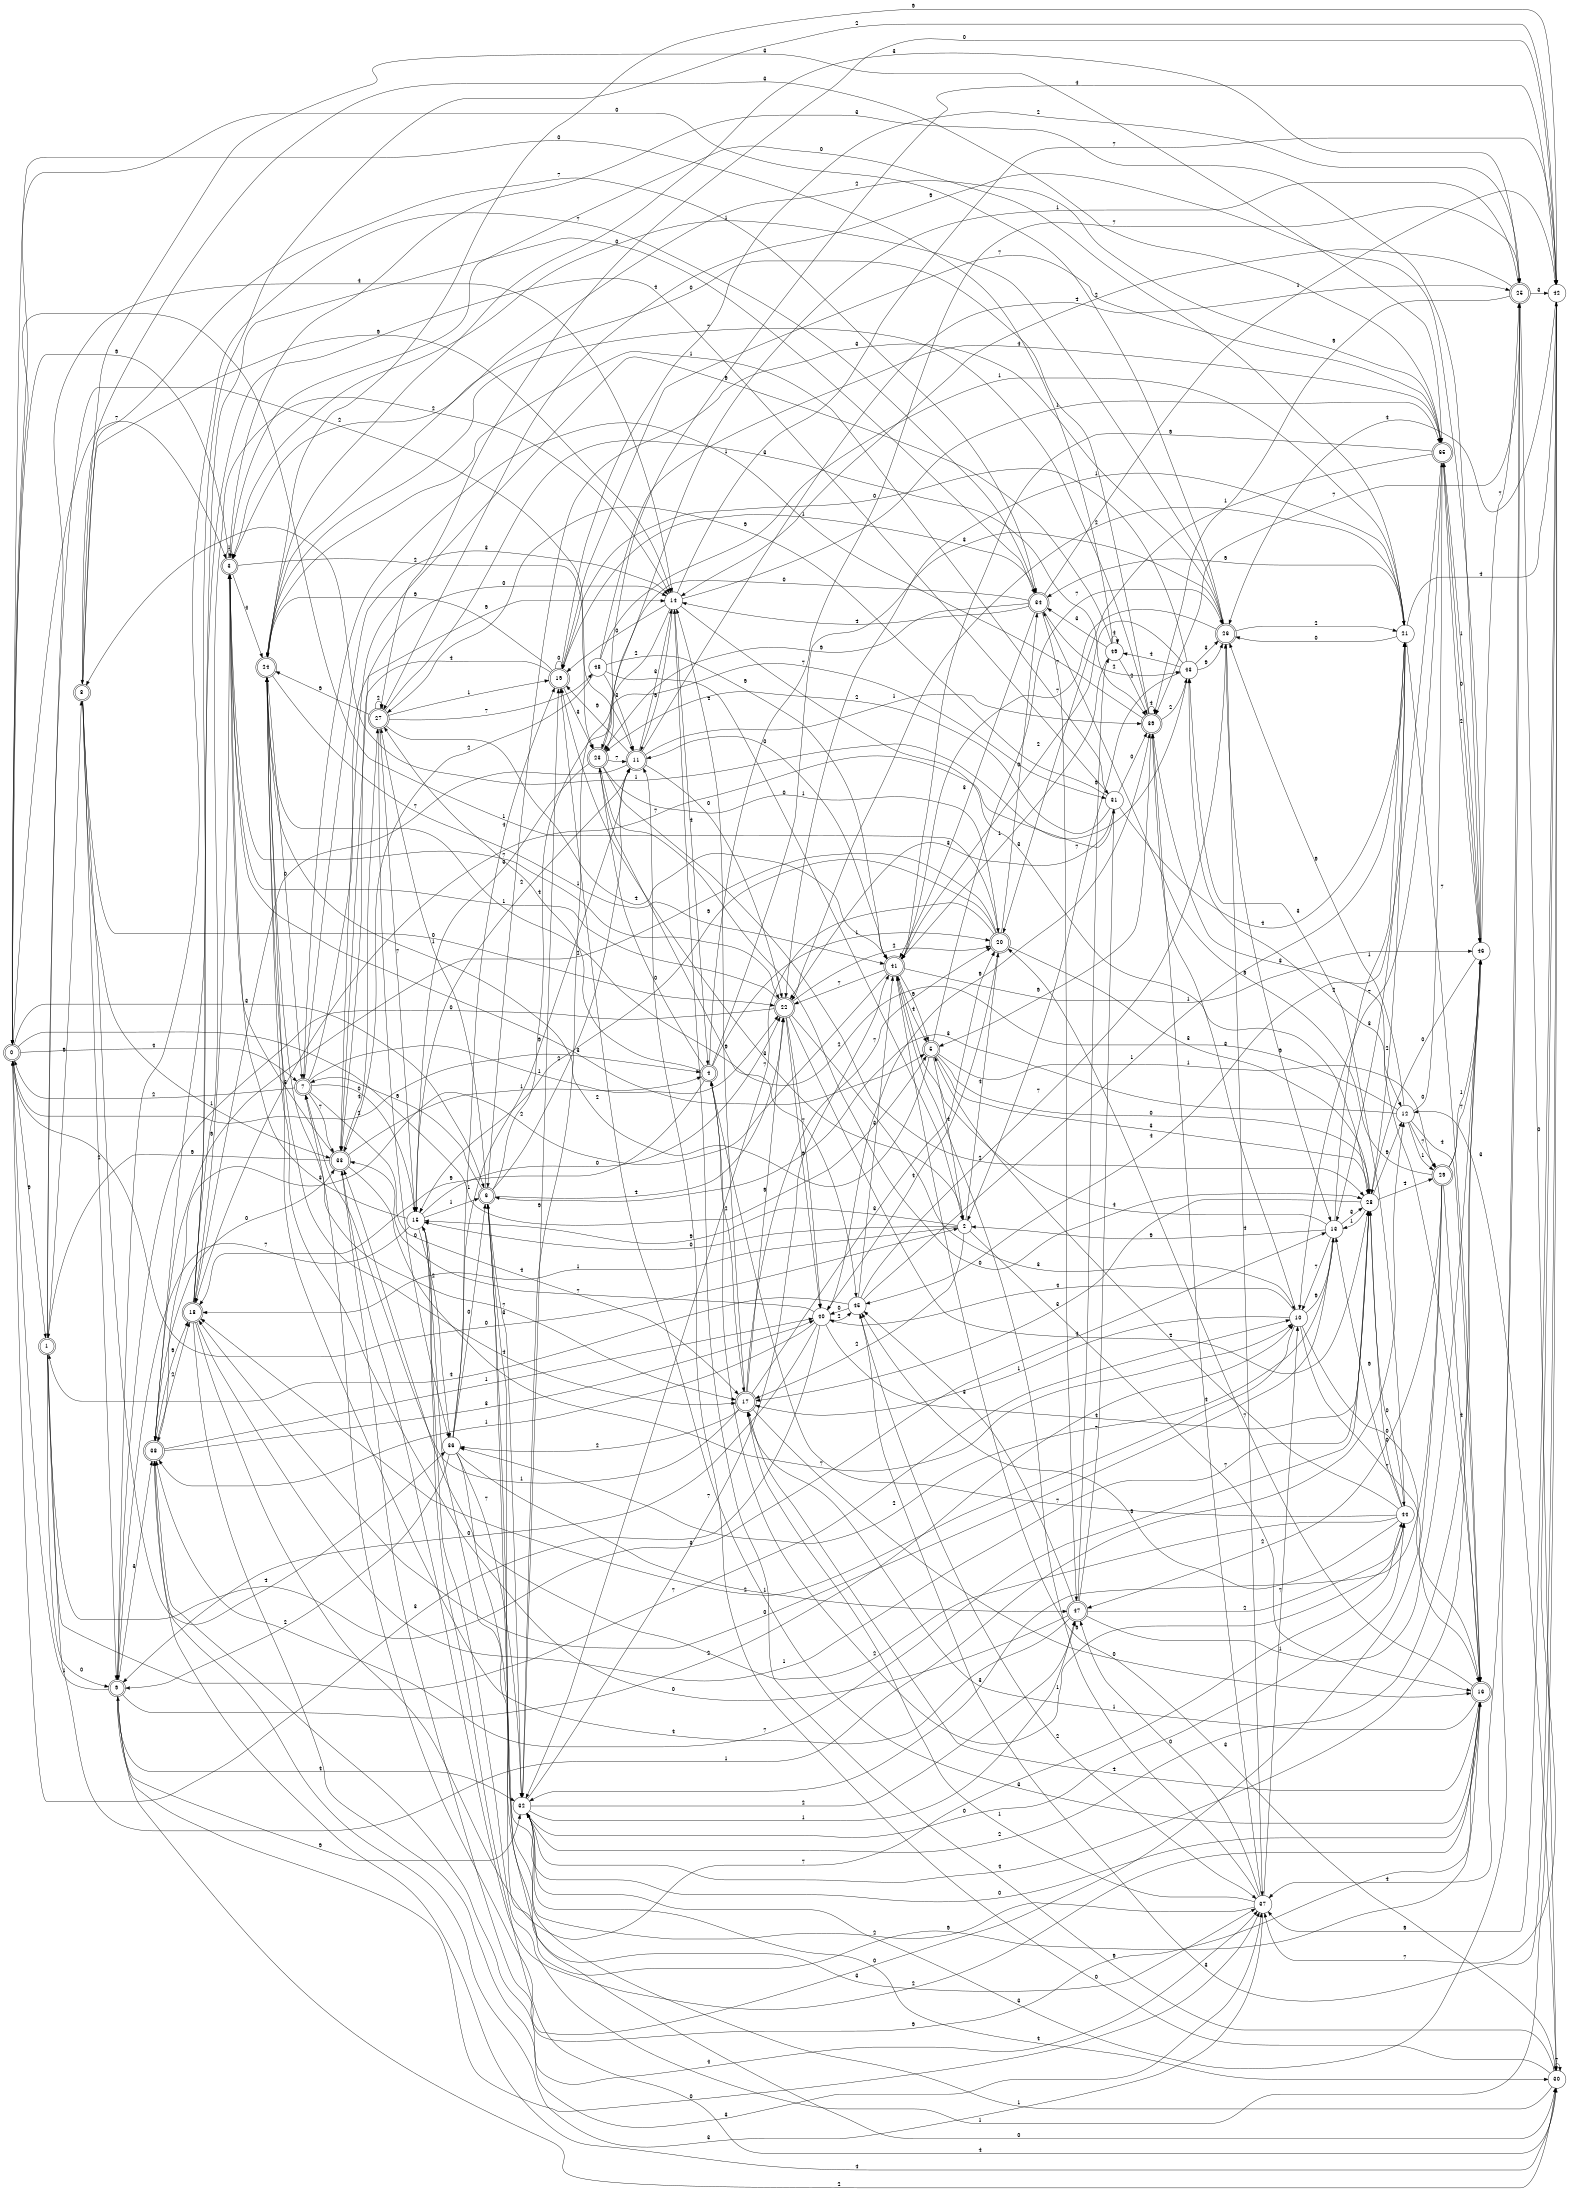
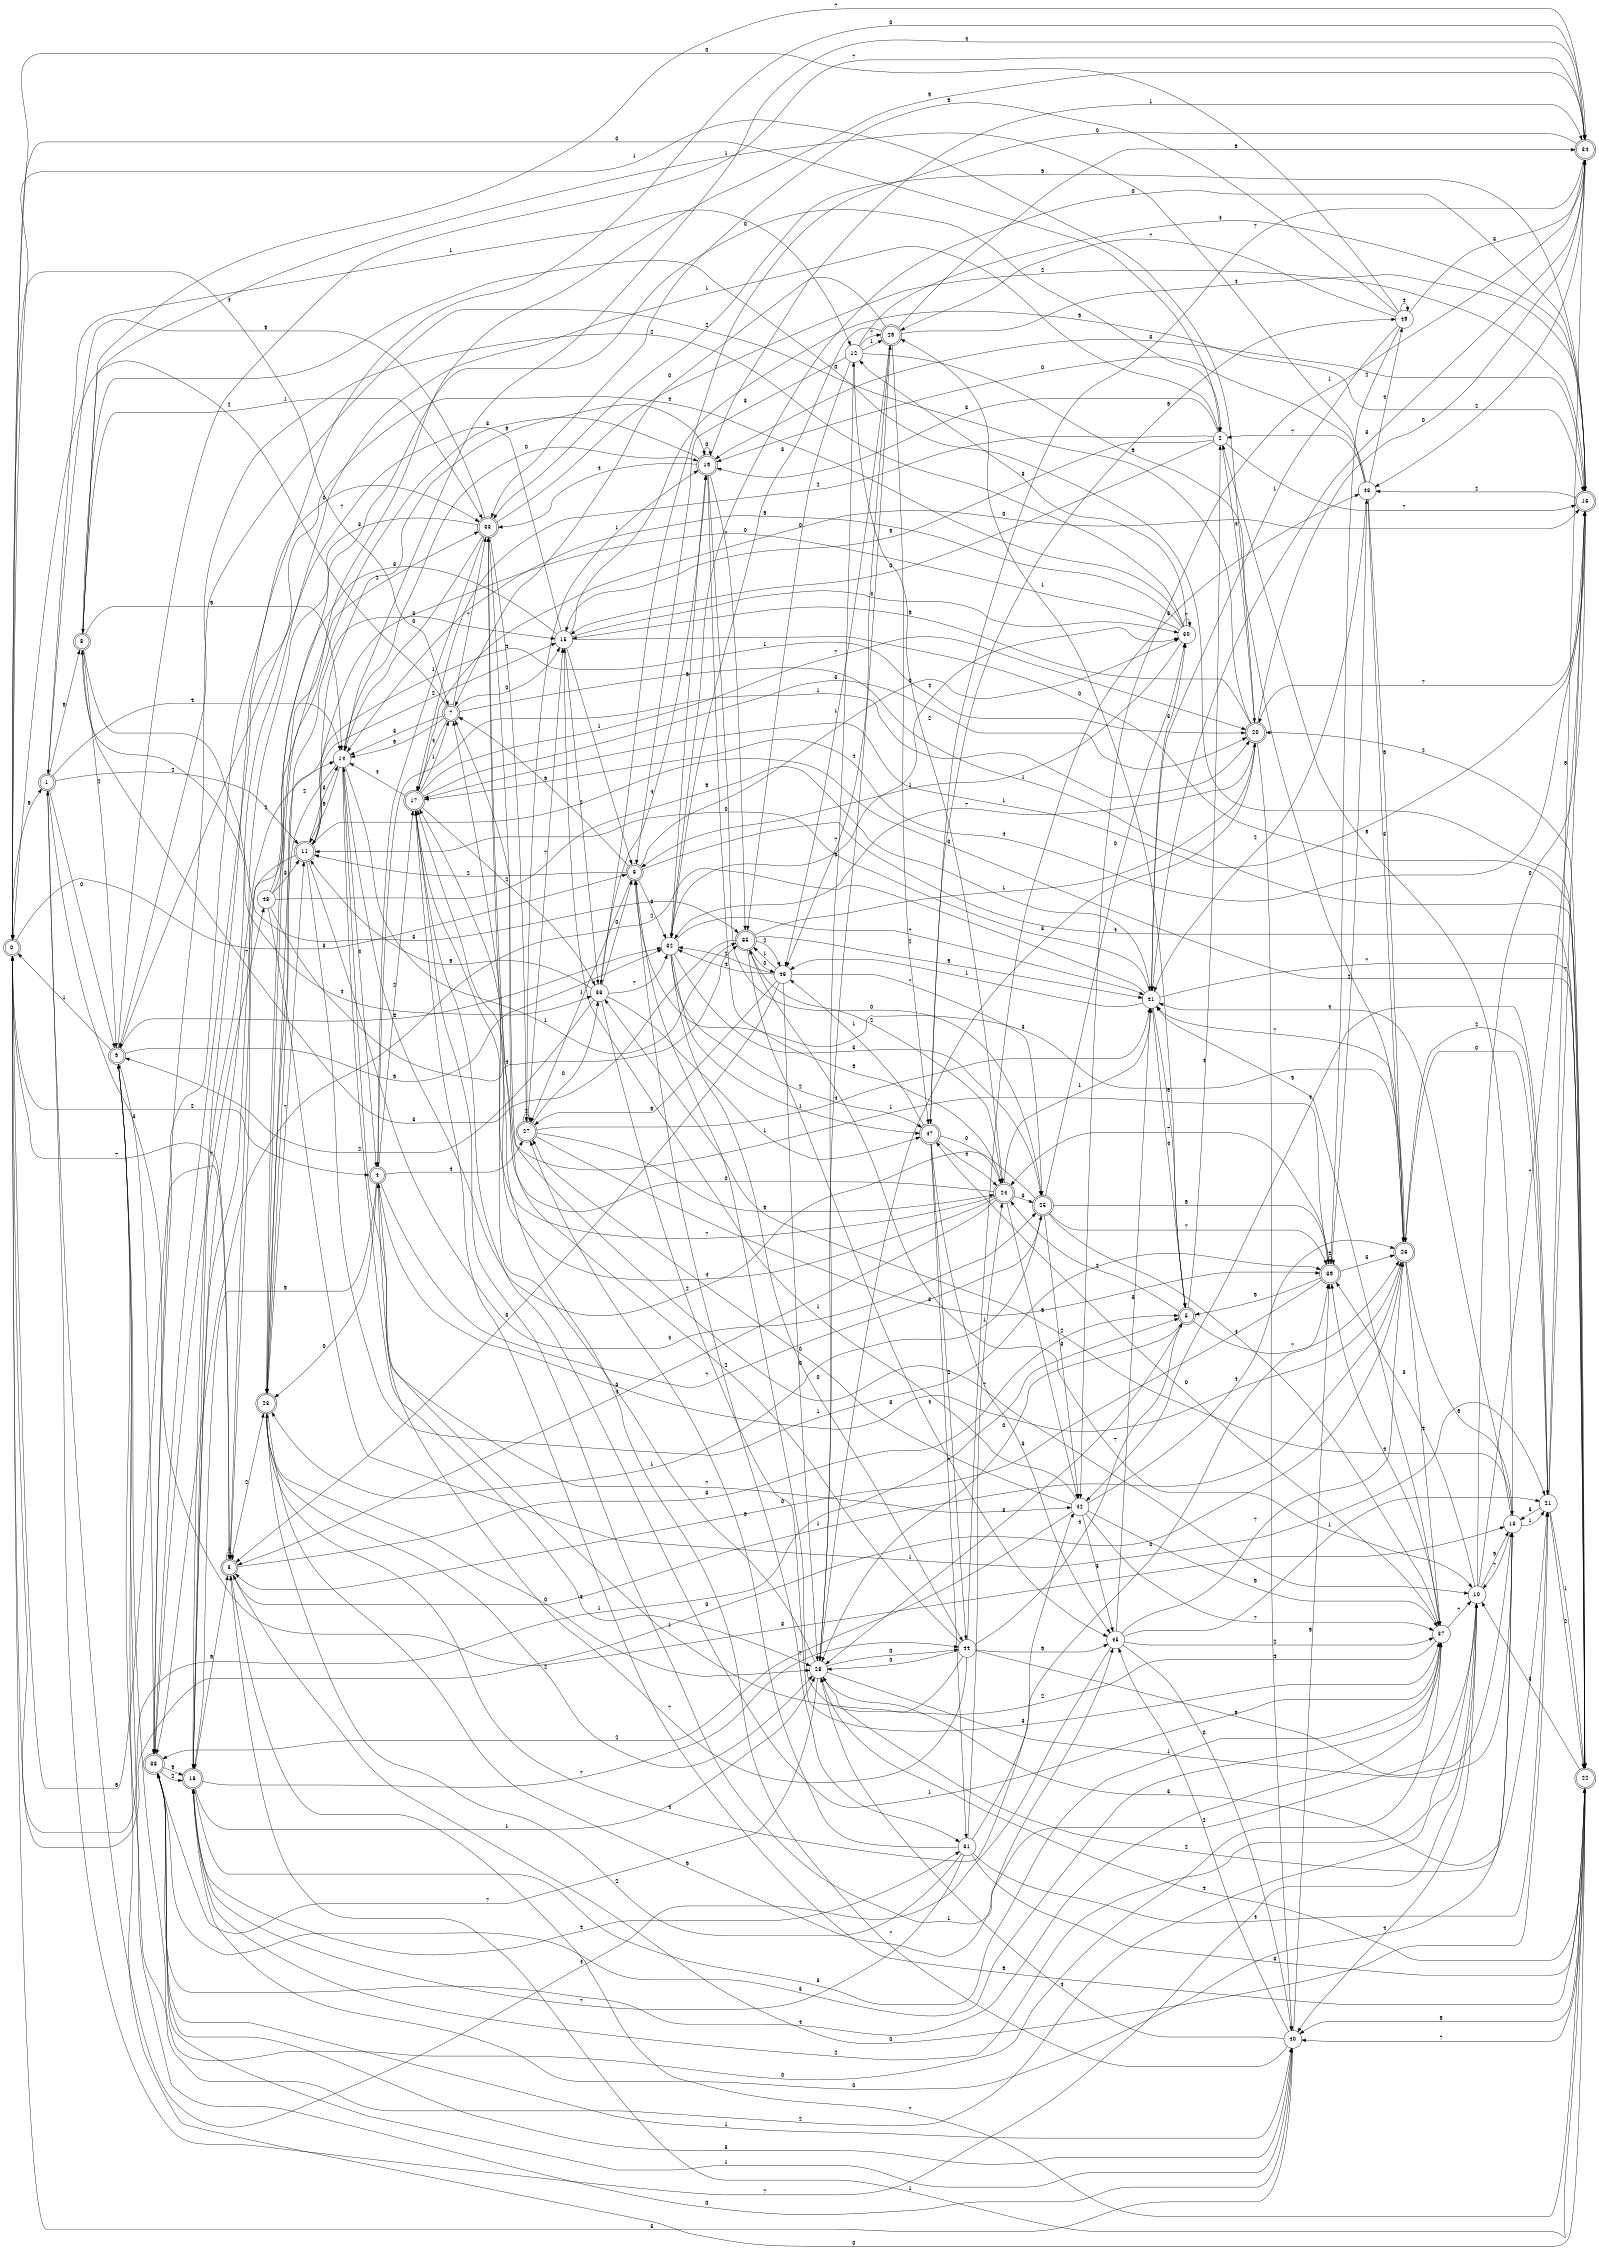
edge "19" -> "25": label "2" -> "0"
edge "49" -> "29": added, label "7"
edge "3" -> "24": reversed
edge "27" -> "48": now "38" -> "48"
edge "39" -> "12": now "39" -> "26"
node "41": shape doublecircle -> circle
edge "34" -> "32": now "34" -> "36"
